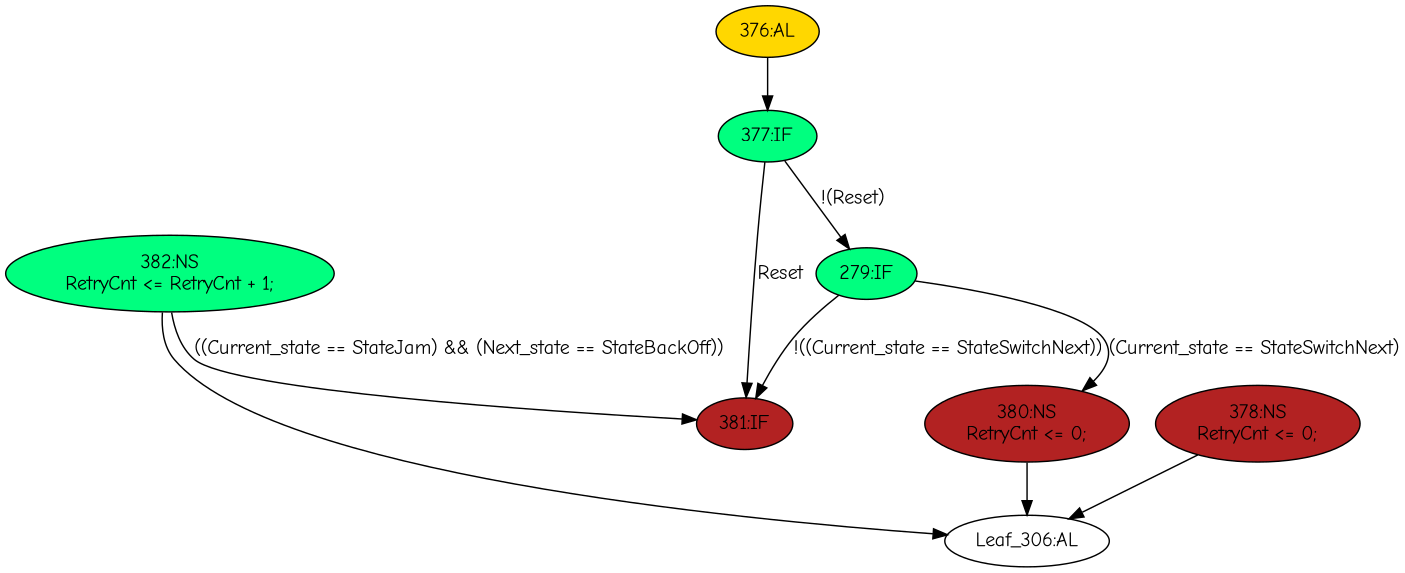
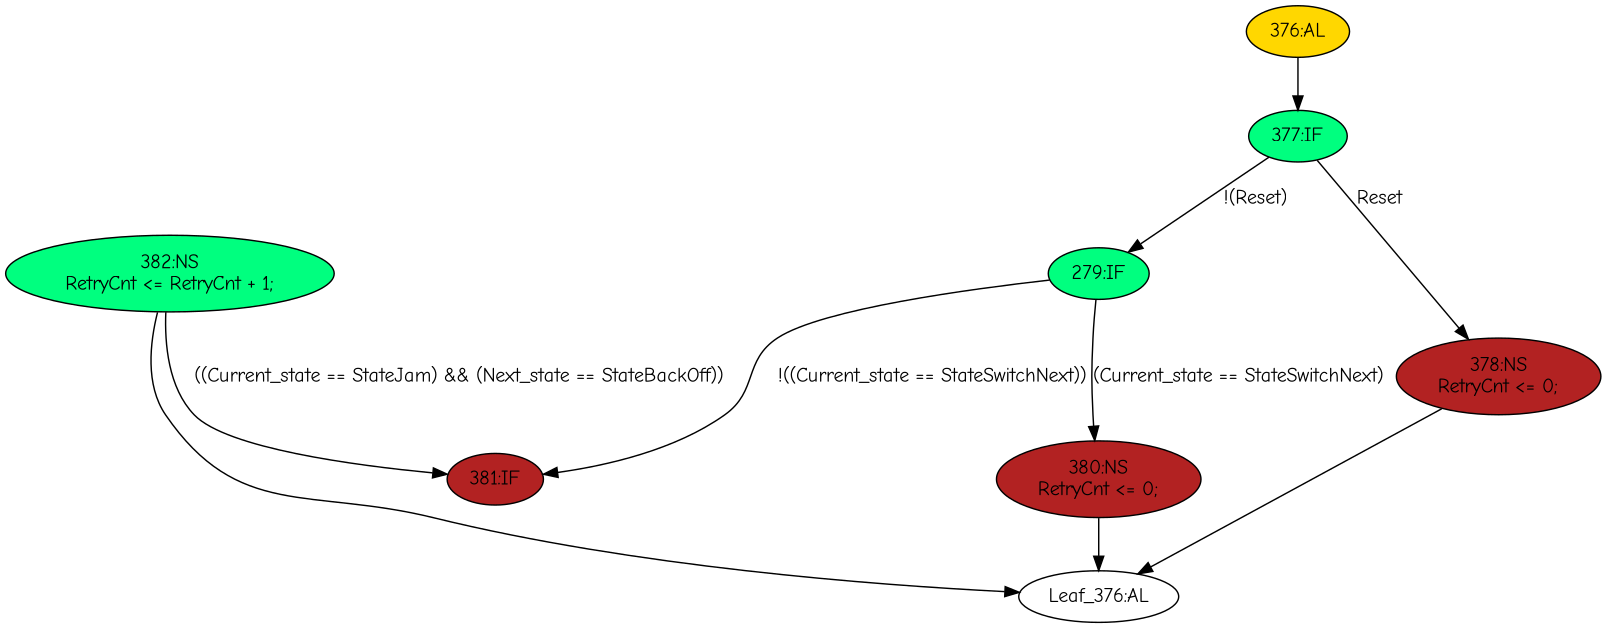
edge "377:IF" -> "381:IF": now "377:IF" -> "378:NS RetryCnt <= 0;"
node "Leaf_306:AL": label "Leaf_306:AL" -> "Leaf_376:AL"
